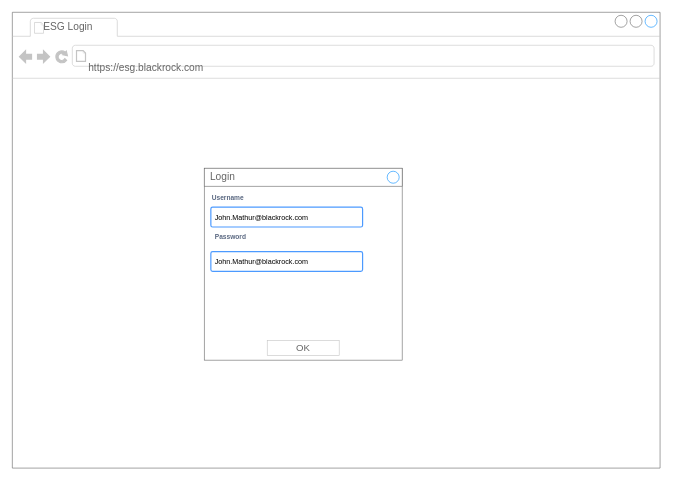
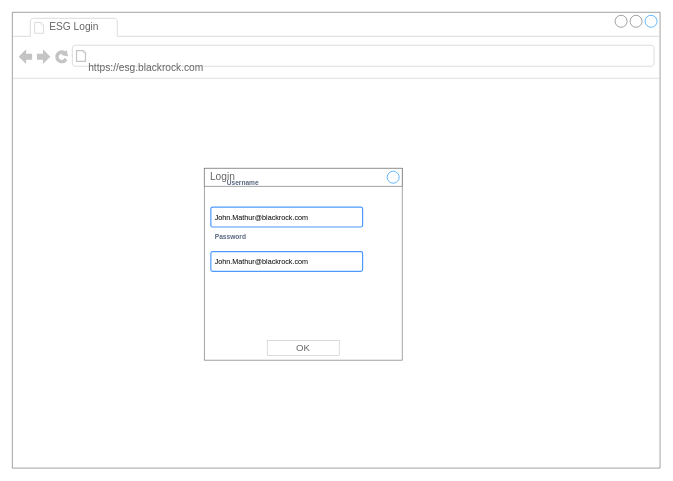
node "ESG Login": moved (75, 27) -> (81, 27)
node "Username": moved (290, 198) -> (305, 183)
